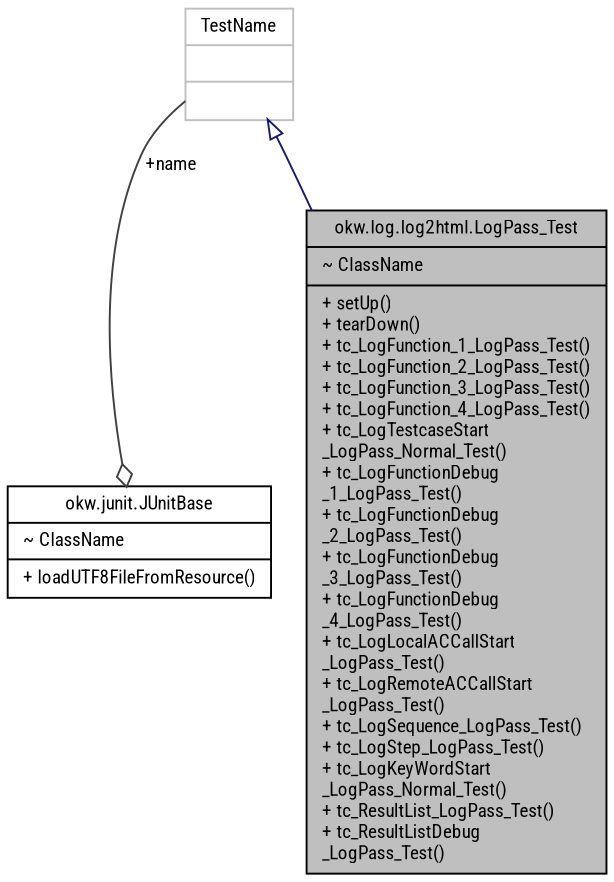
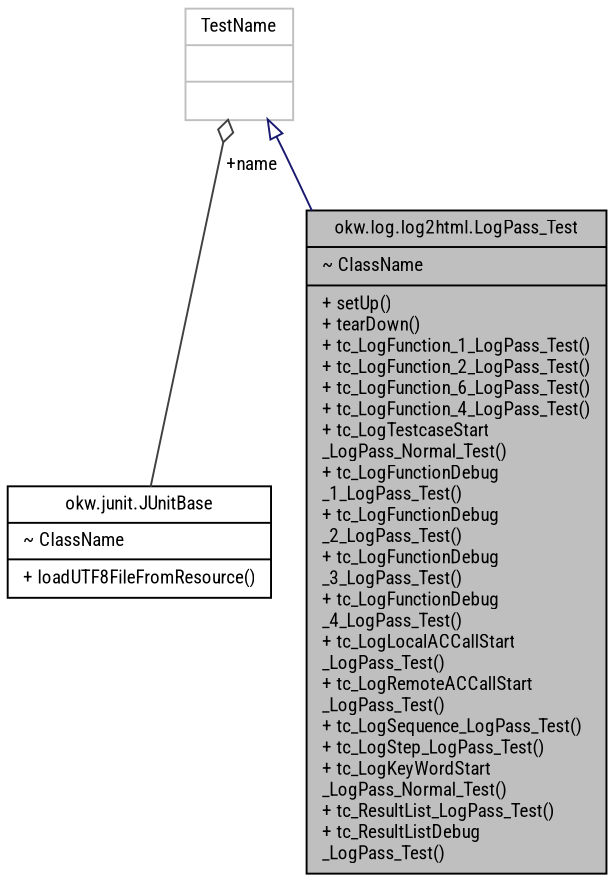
edge "TestName" -> "okw.junit.JUnitBase": reversed
node "okw.log.log2html.LogPass_Test": text "+ tc_LogFunction_3_LogPass_Test()" -> "+ tc_LogFunction_6_LogPass_Test()"
